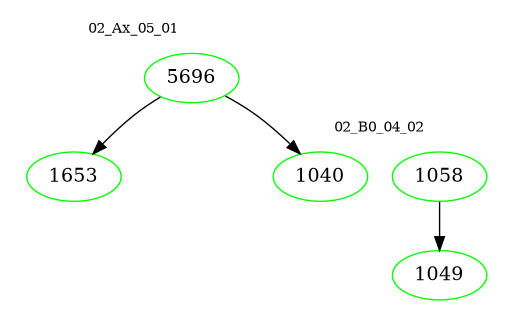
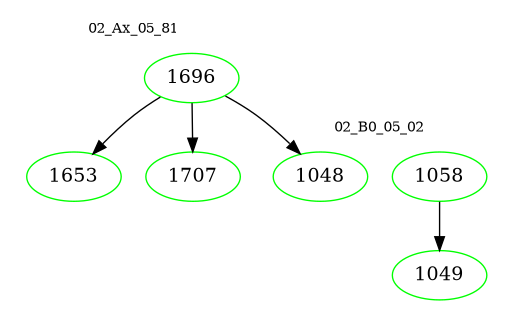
cluster "02_Ax_05_01": label "02_Ax_05_01" -> "02_Ax_05_81"
node "5696": label "5696" -> "1696"
cluster "02_B0_04_02": label "02_B0_04_02" -> "02_B0_05_02"
node "1707": added
node "1040": label "1040" -> "1048"
